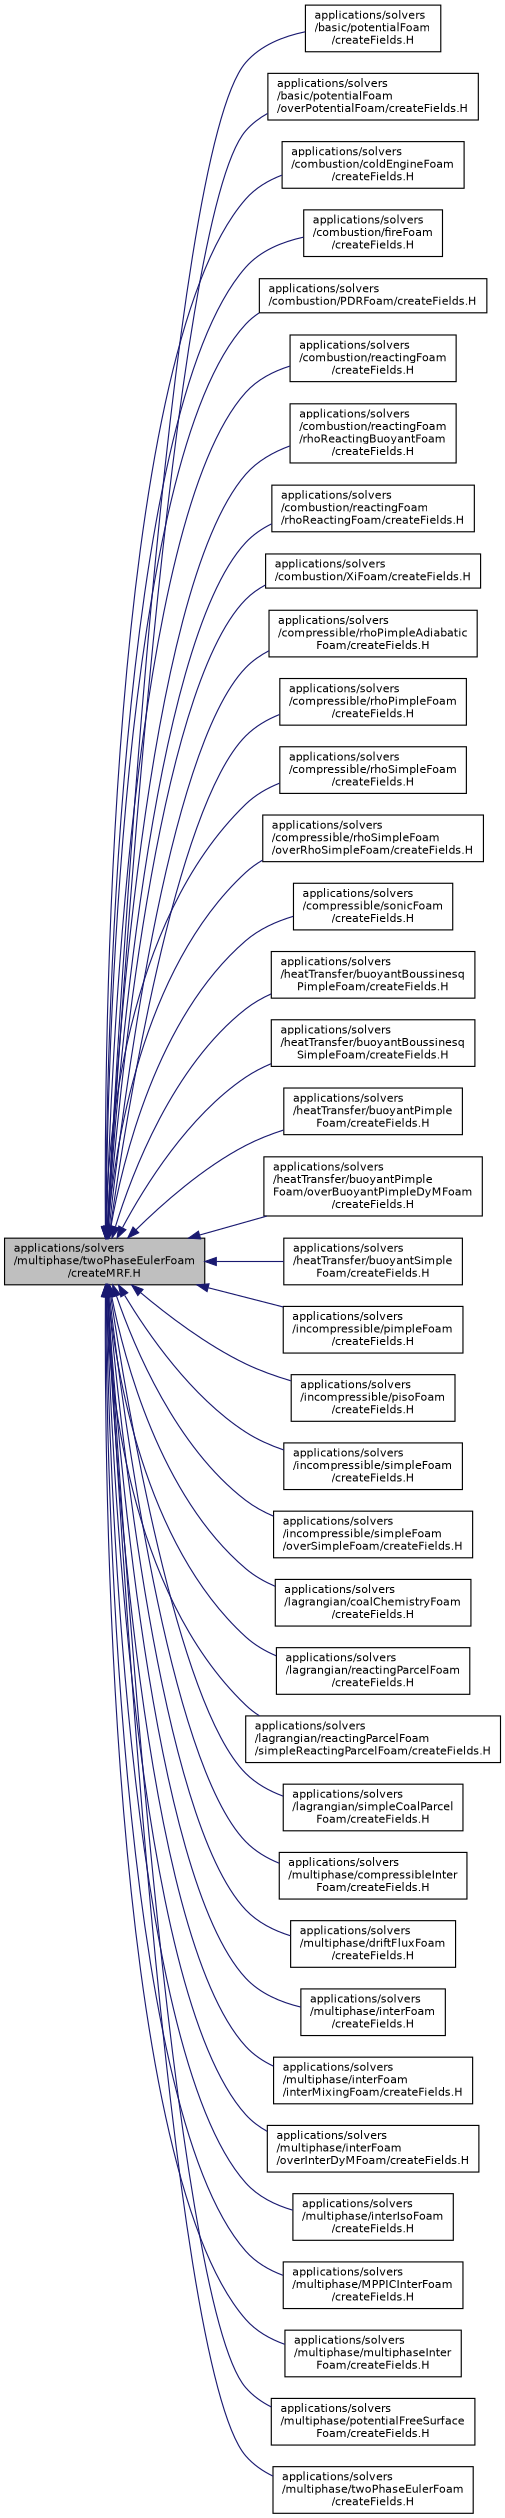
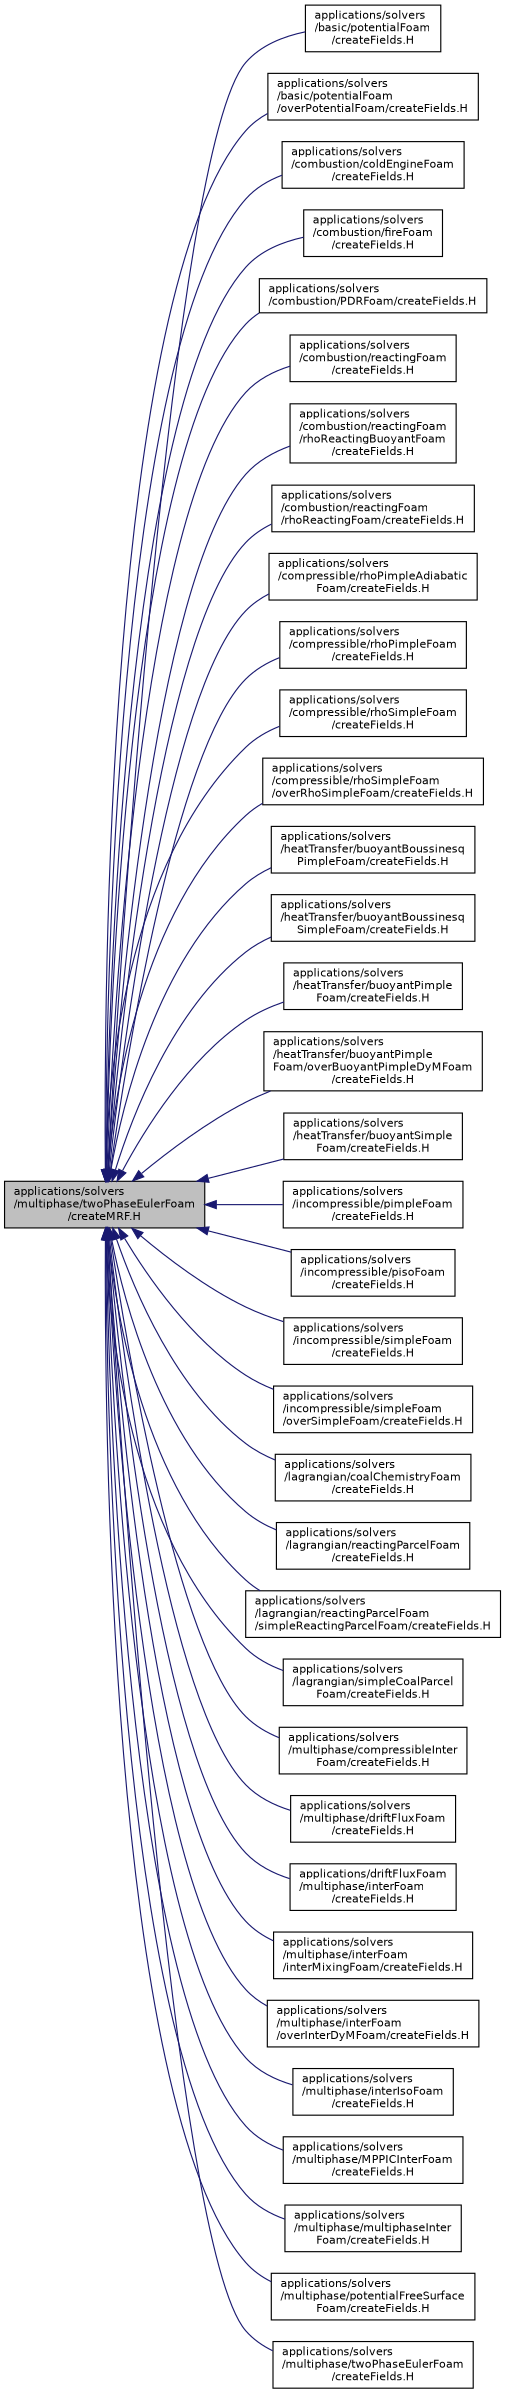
node "applications/solvers /combustion/XiFoam/createFields.H": removed
node "applications/solvers /compressible/sonicFoam /createFields.H": removed
node "applications/solvers /multiphase/interFoam /createFields.H": label "applications/solvers /multiphase/interFoam /createFields.H" -> "applications/driftFluxFoam /multiphase/interFoam /createFields.H"
